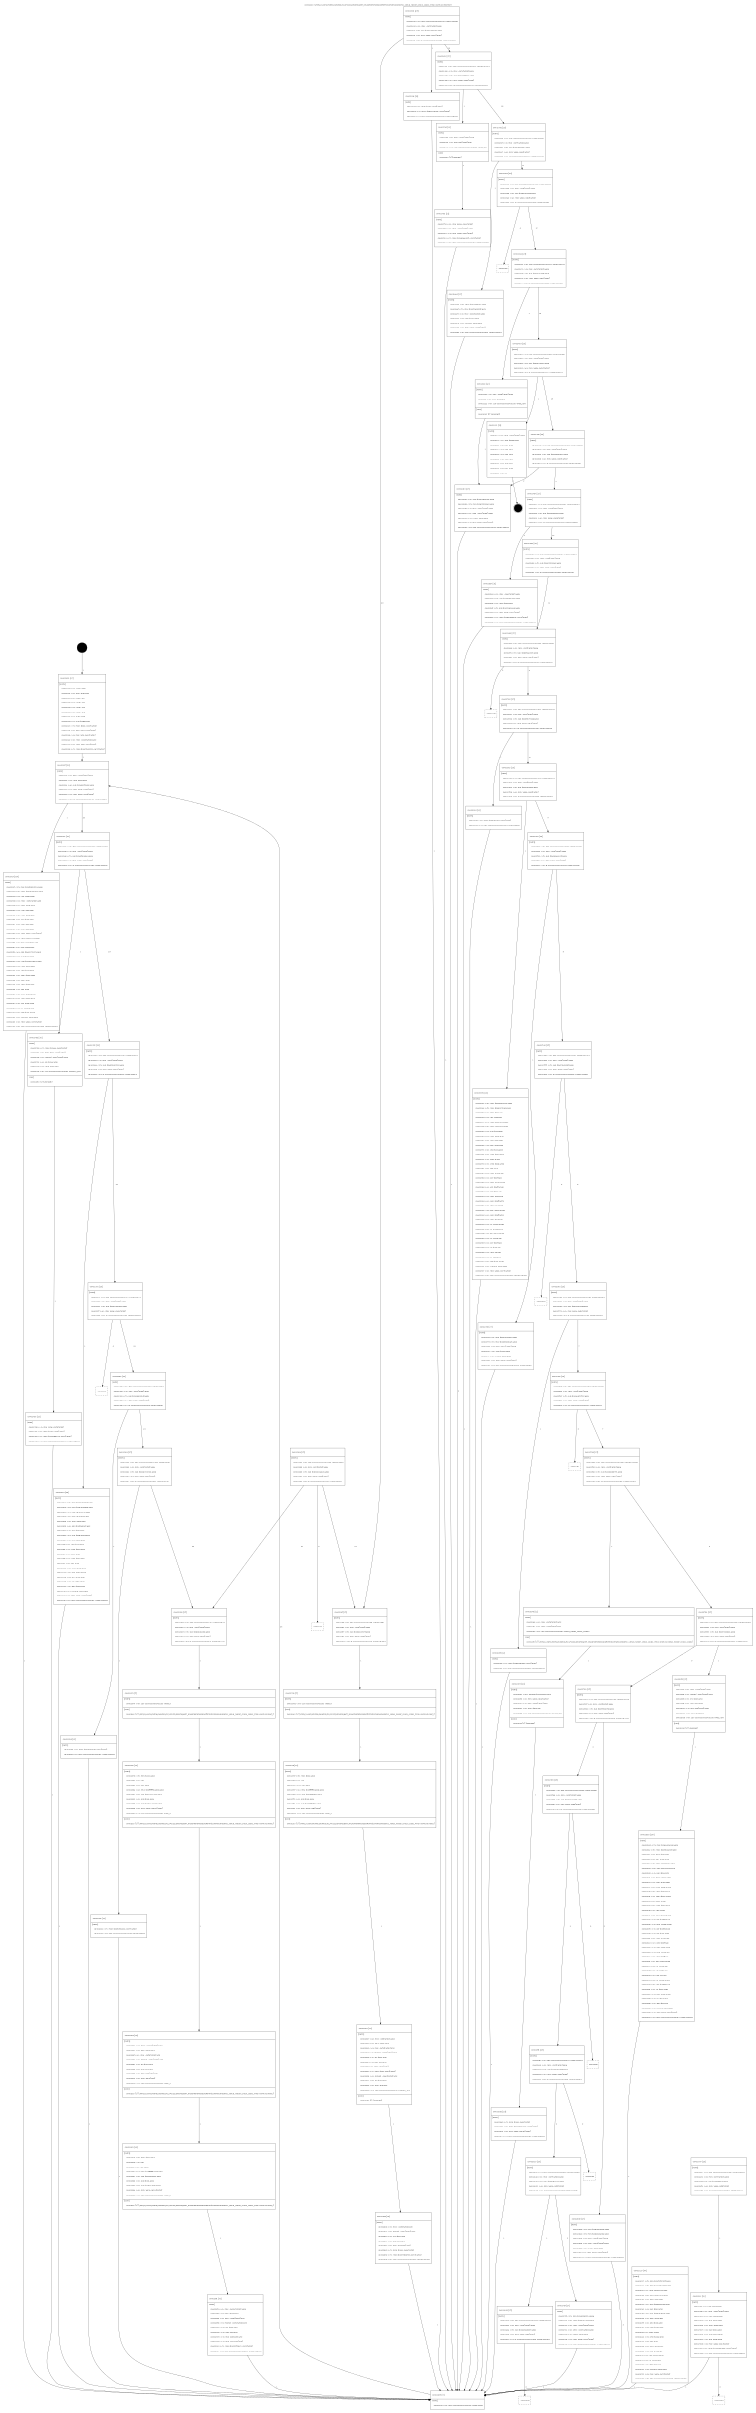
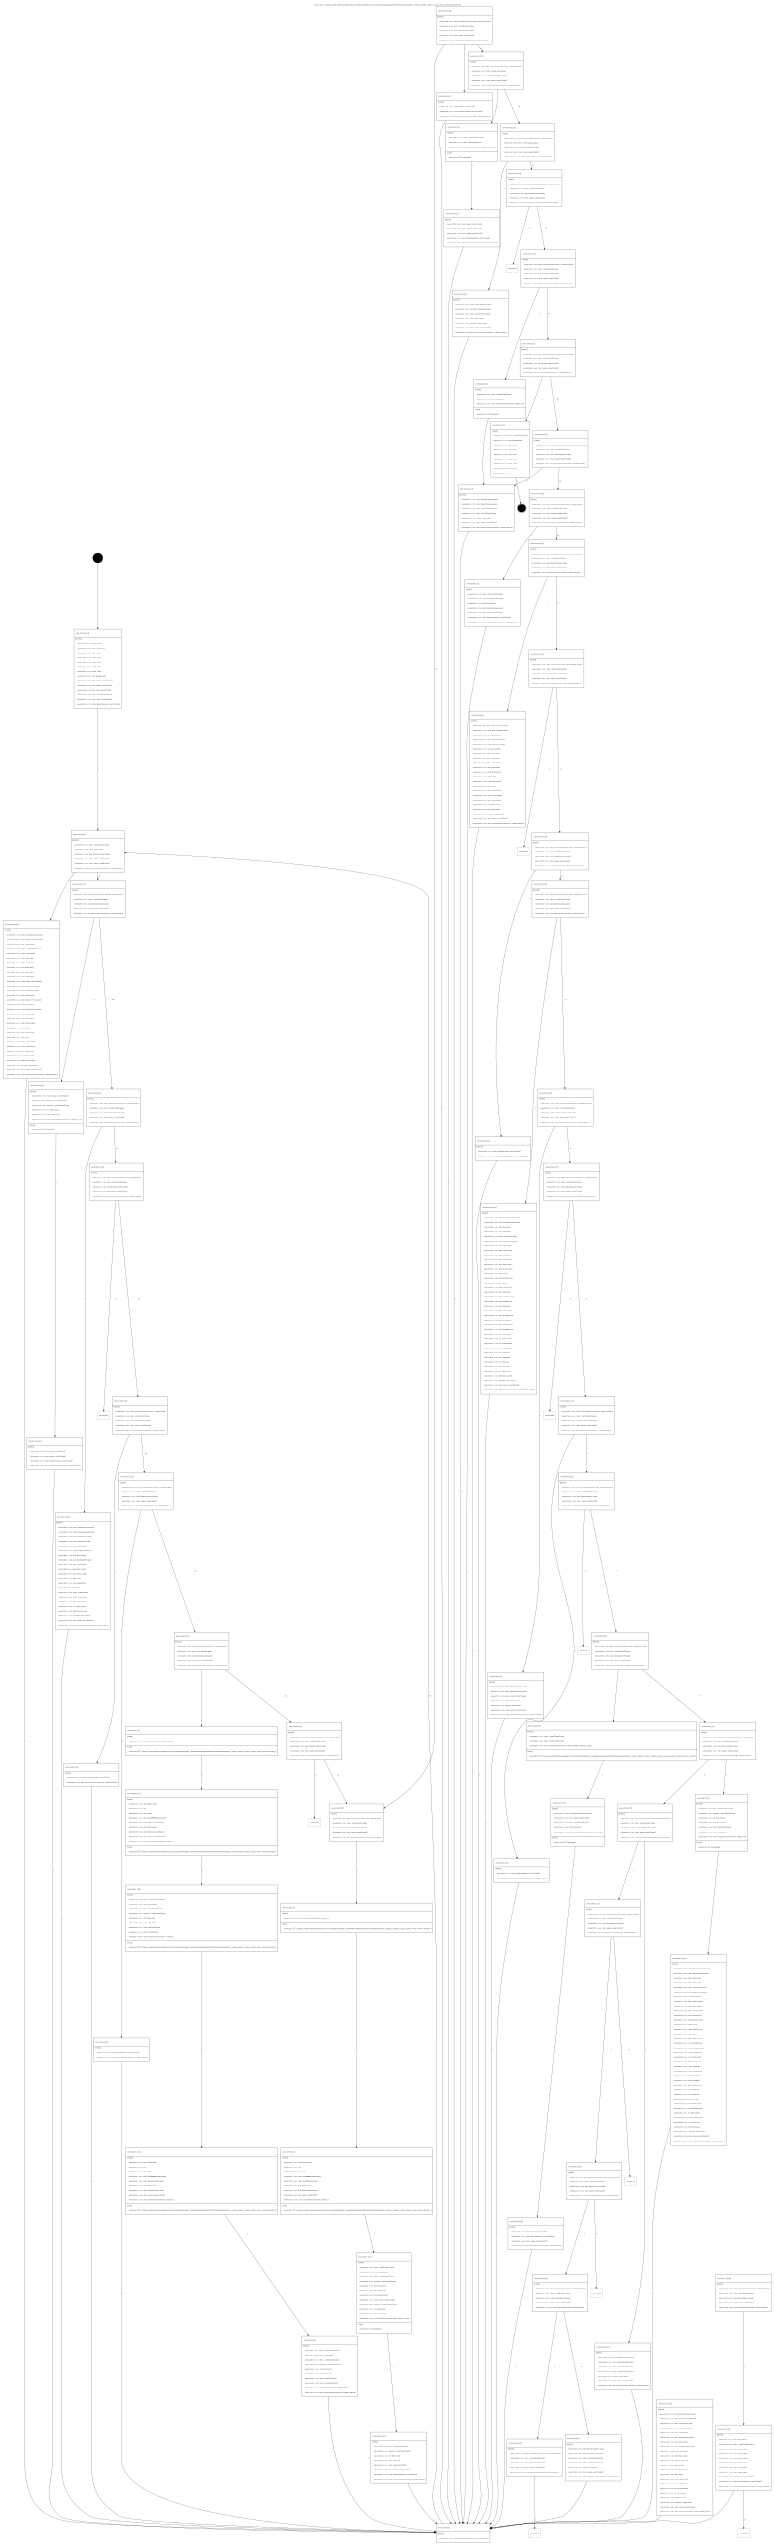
node "0x402a9f [83]": added
edge "0x4023d6 [25]" -> "0x4023bd [25]": reversed
